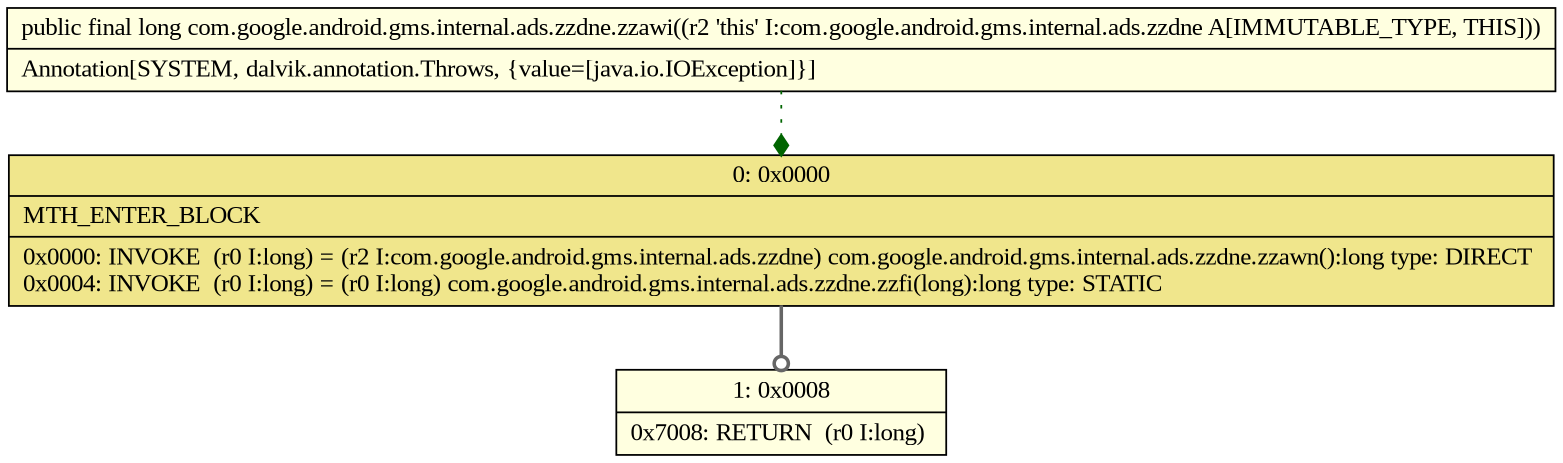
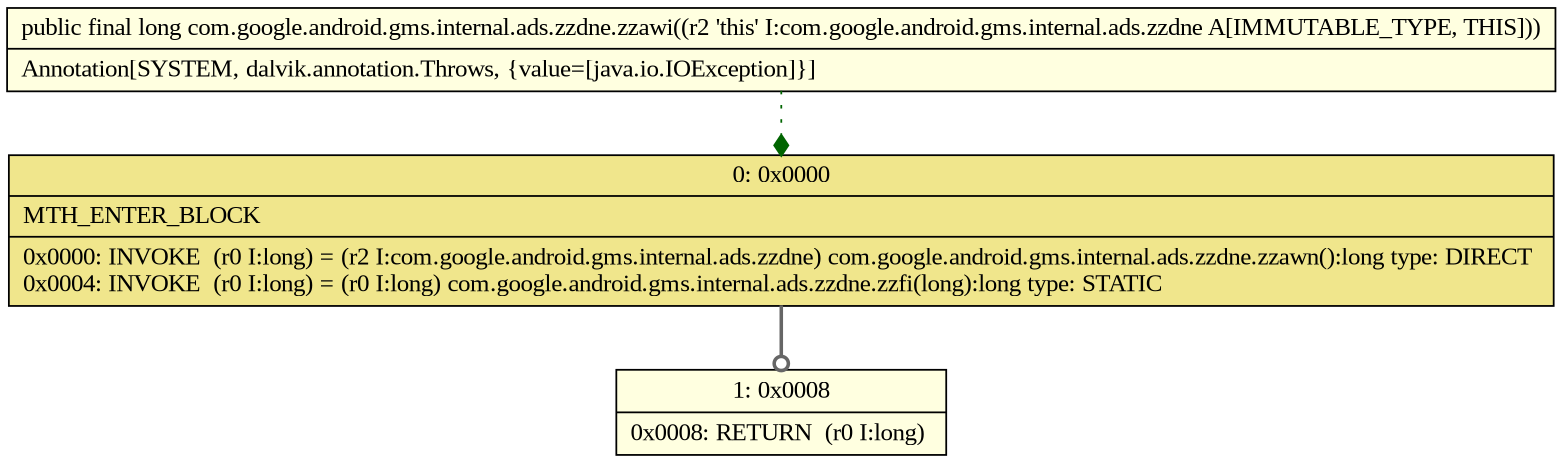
node "1: 0x0008": text "0x7008: RETURN  (r0 I:long)" -> "0x0008: RETURN  (r0 I:long)"
